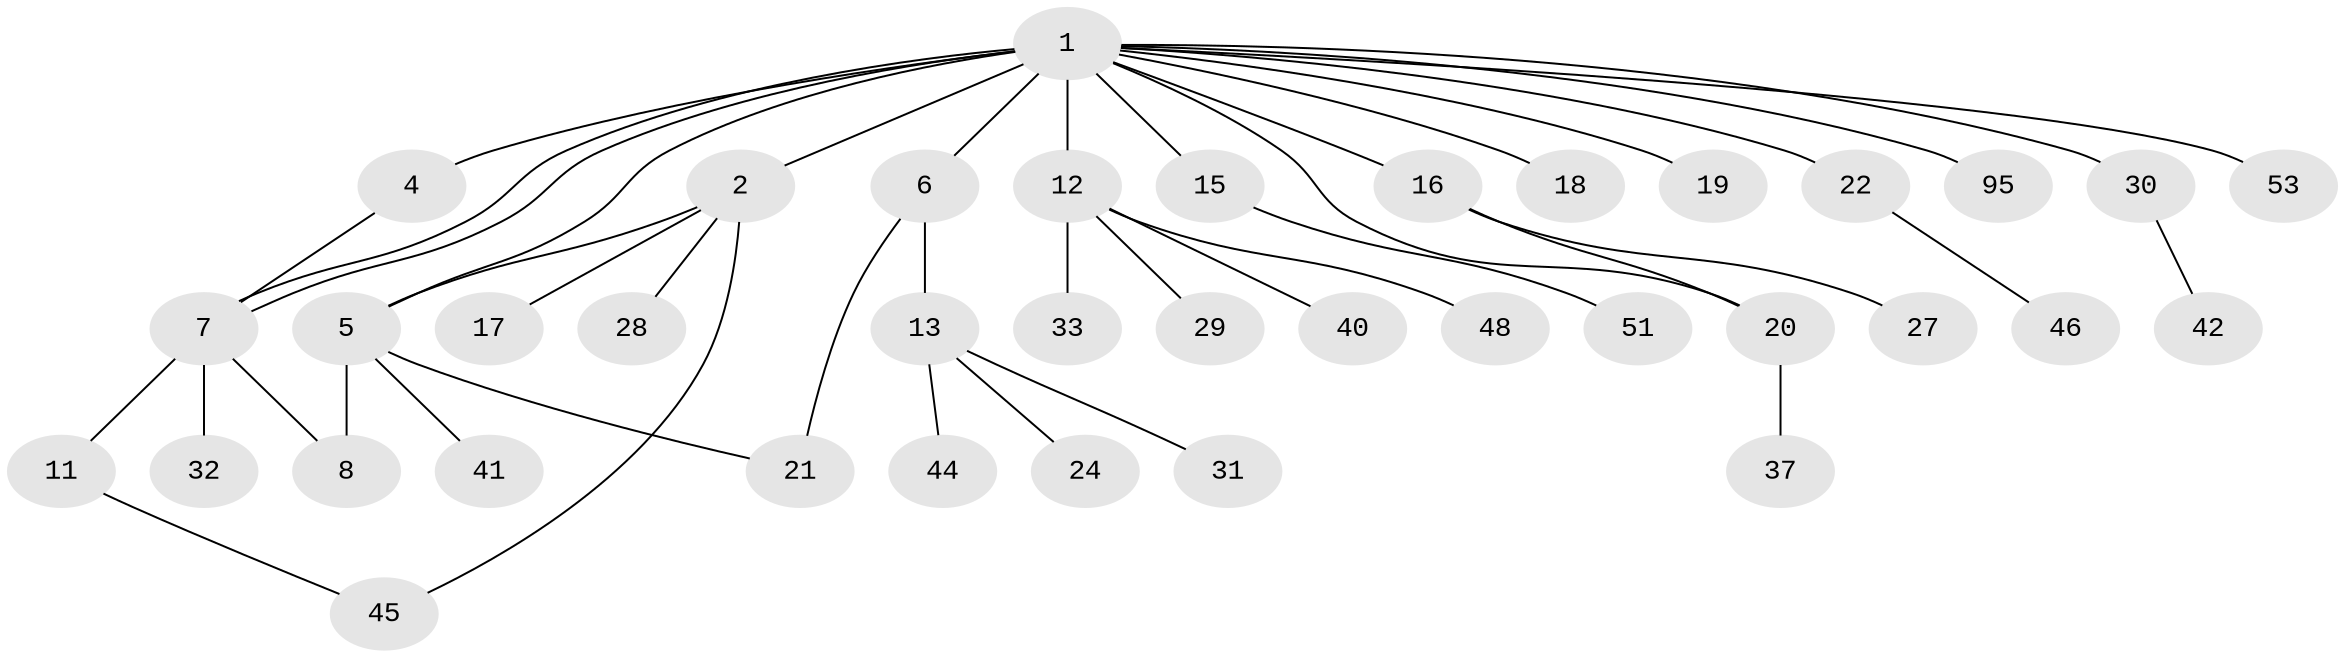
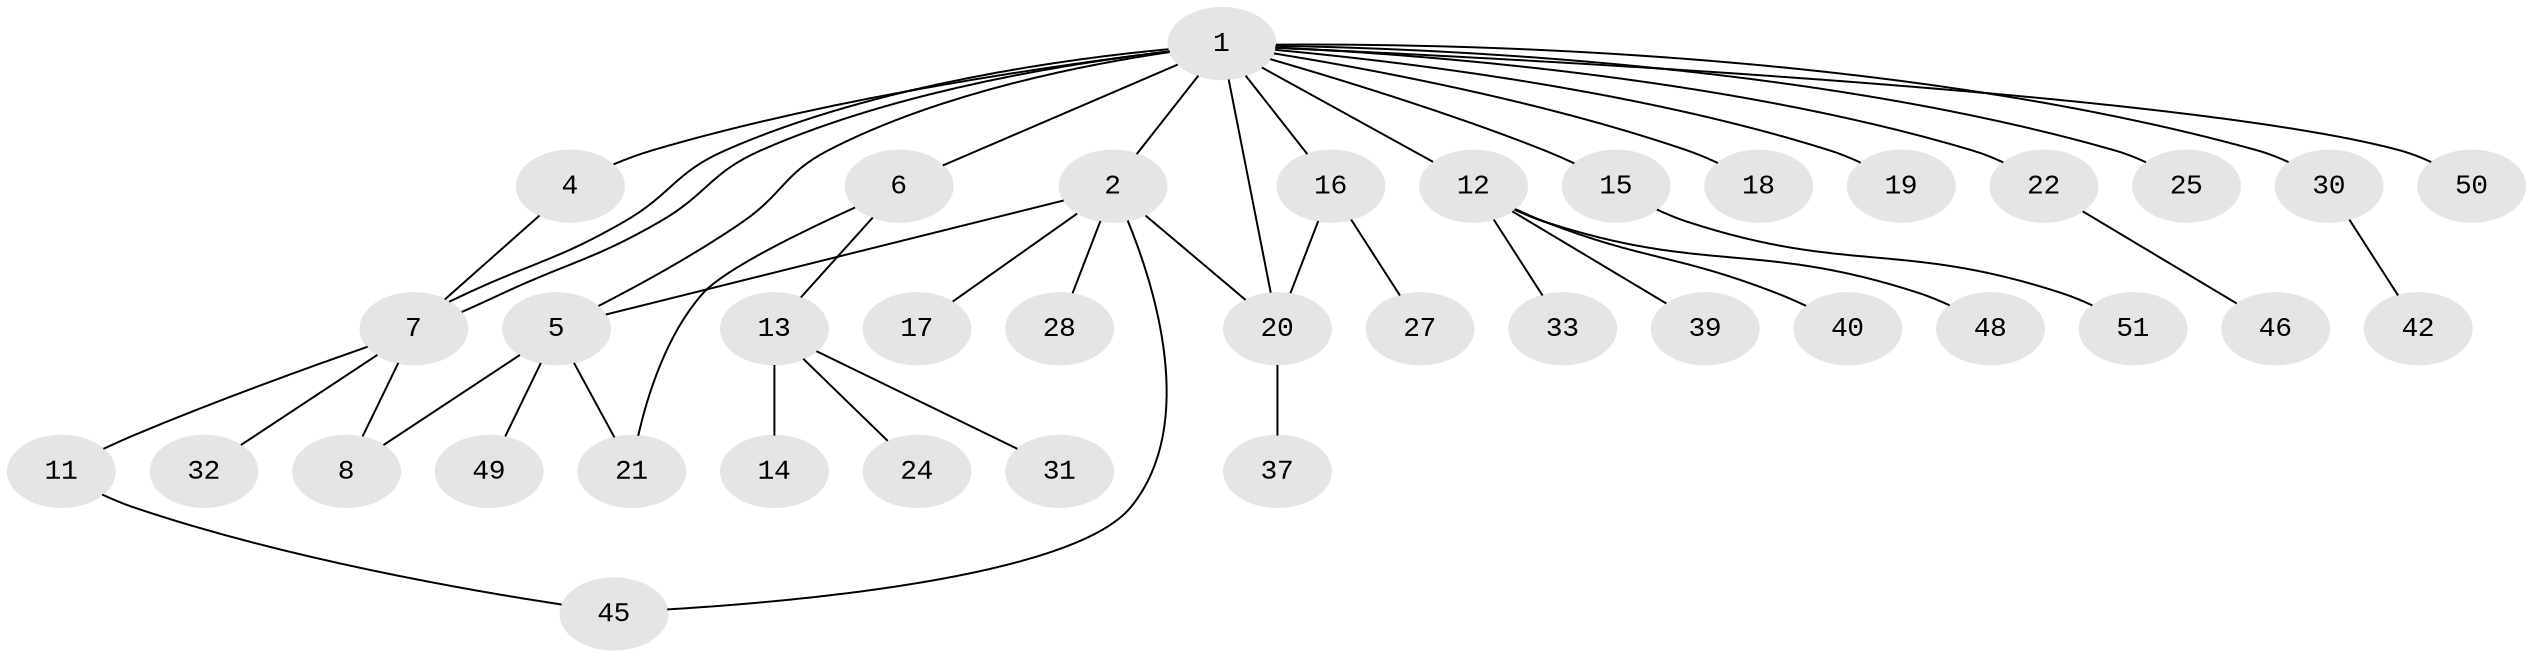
node "95": label "95" -> "25"
node "53": label "53" -> "50"
edge "2" -- "20": added
node "29": label "29" -> "39"
node "41": label "41" -> "49"
node "44": label "44" -> "14"
